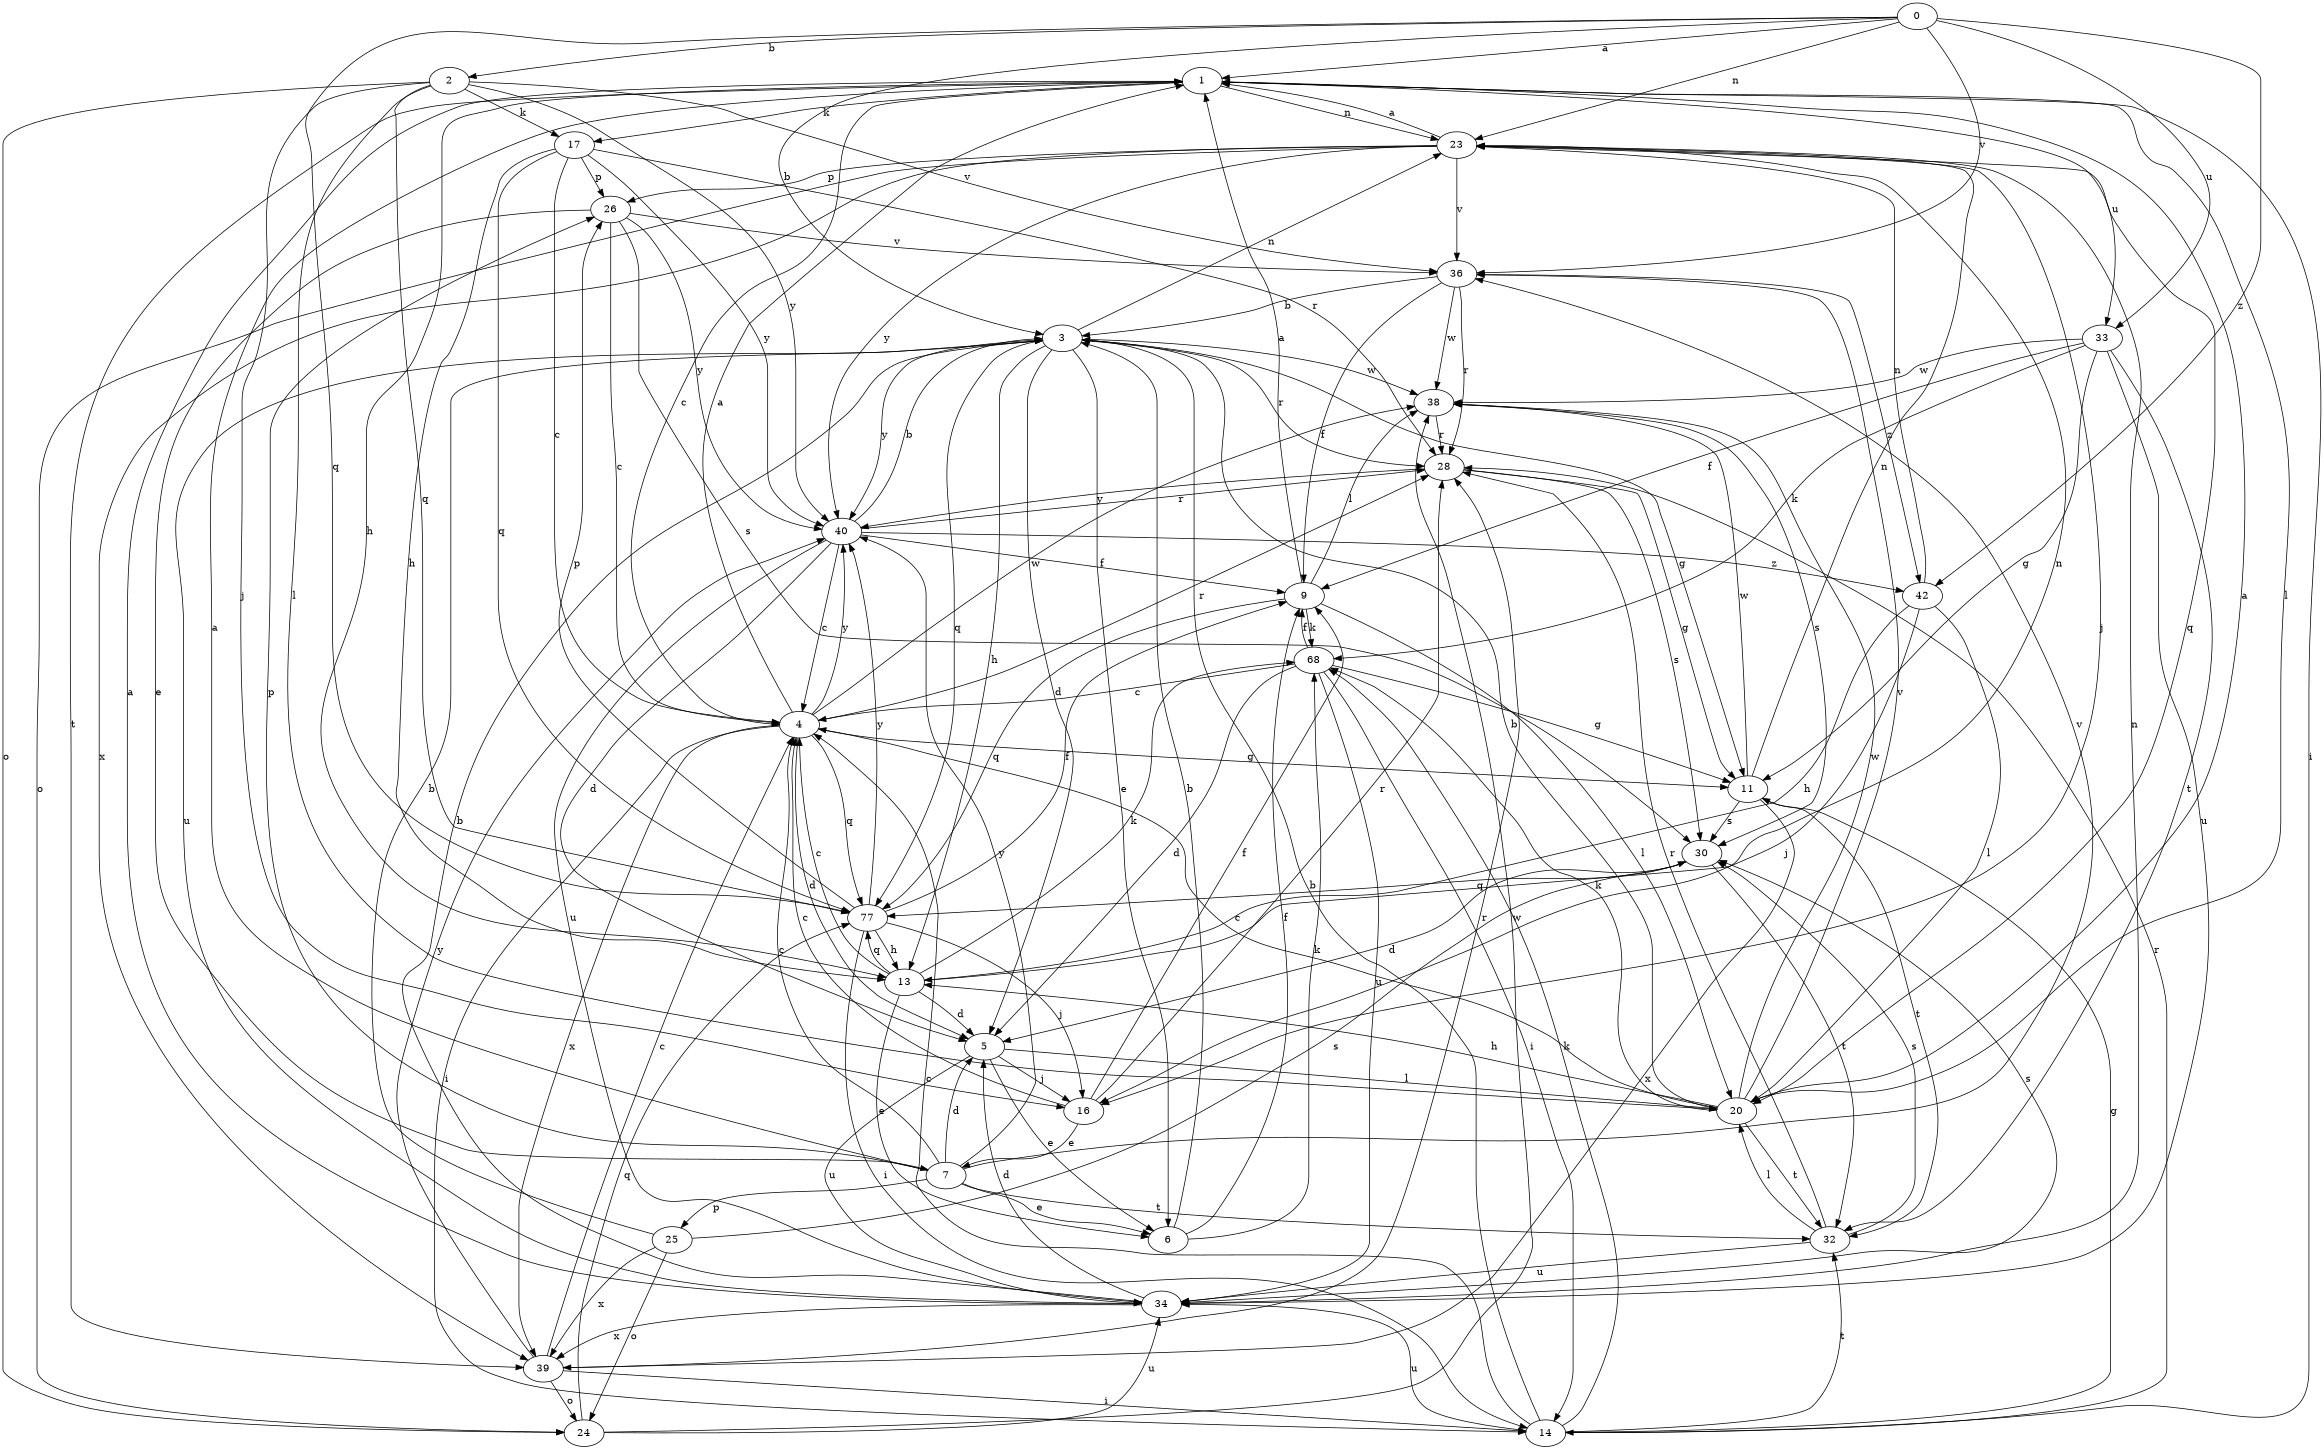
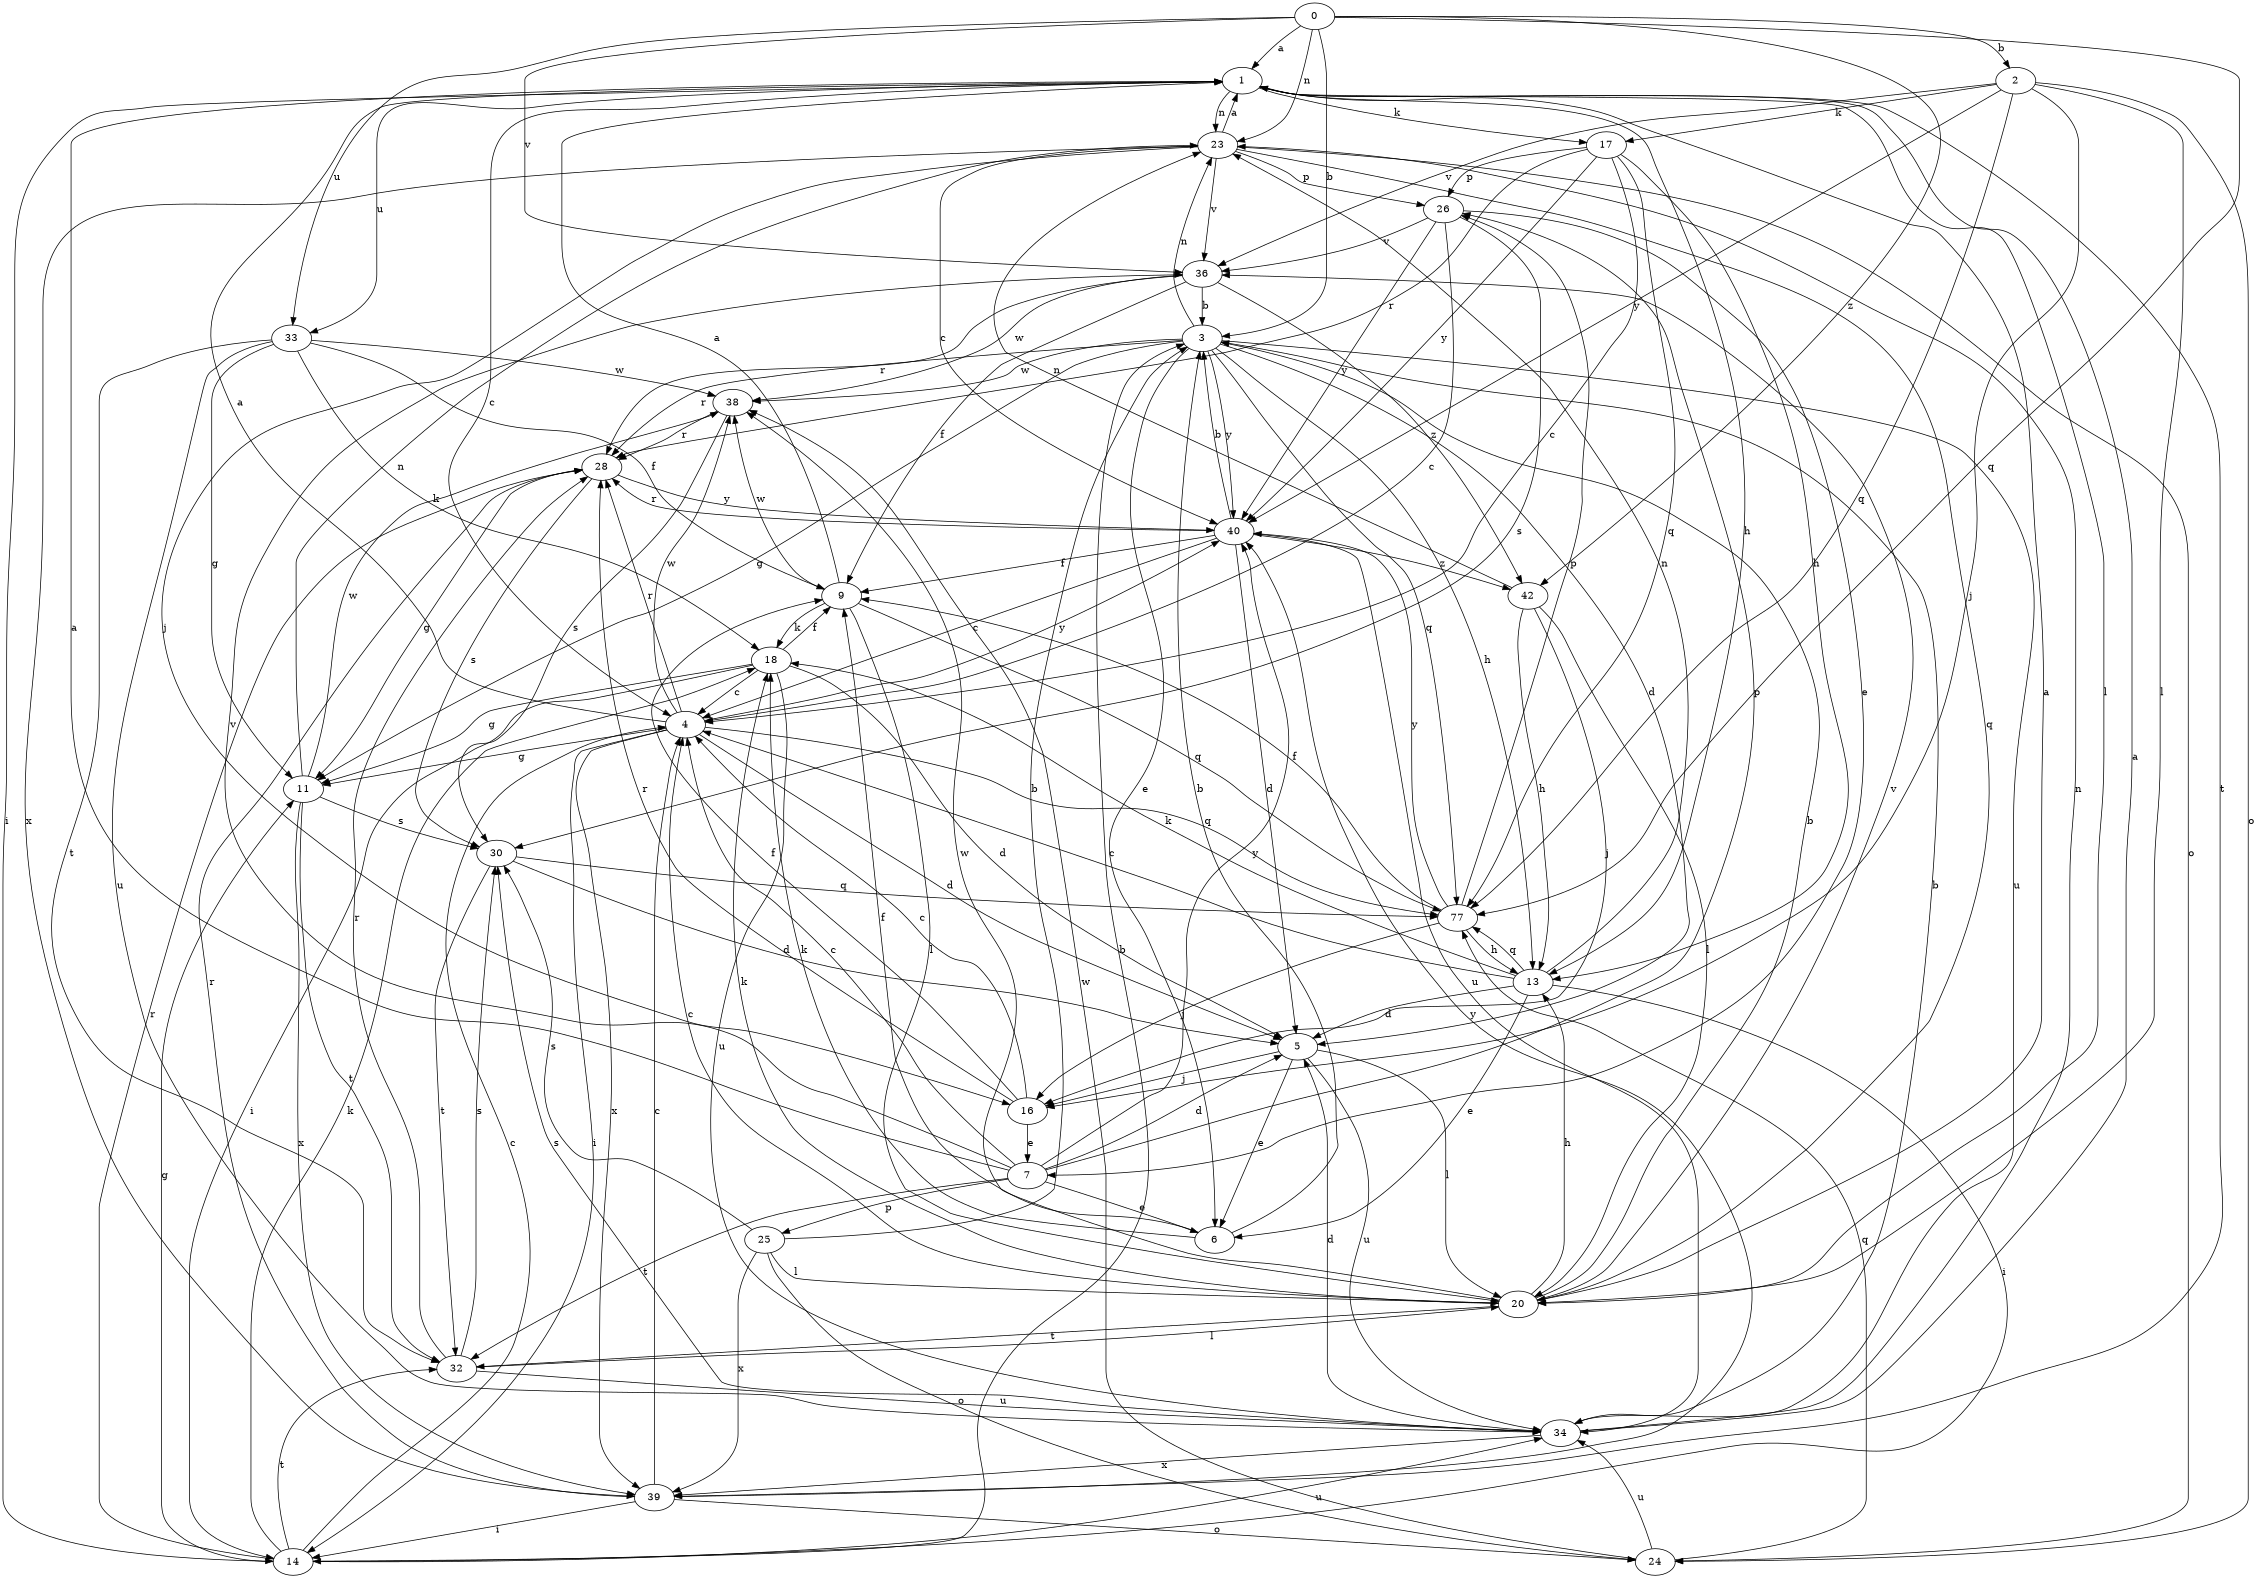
edge "23" -> "40": label "y" -> "c"
edge "9" -> "38": label "l" -> "w"
node "68": label "68" -> "18"
edge "77" -> "14": now "13" -> "14"
edge "25" -> "20": added, label "l"
